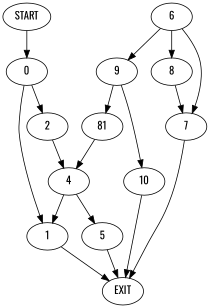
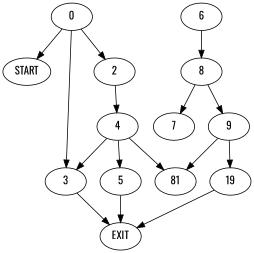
edge "START" -> "0": reversed
edge "6" -> "9": now "8" -> "9"
edge "6" -> "7": removed
edge "81" -> "4": reversed
node "10": label "10" -> "19"
edge "7" -> "EXIT": removed
node "1": label "1" -> "3"
